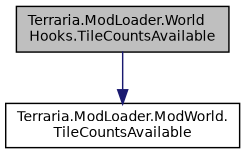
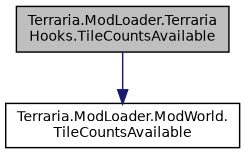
node "Terraria.ModLoader.World Hooks.TileCountsAvailable": label "Terraria.ModLoader.World Hooks.TileCountsAvailable" -> "Terraria.ModLoader.Terraria Hooks.TileCountsAvailable"
